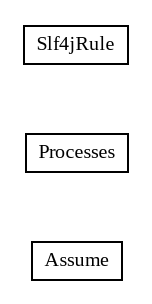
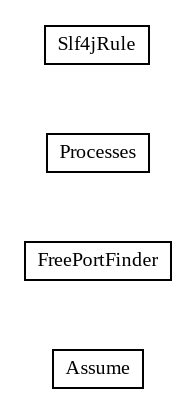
node "FreePortFinder": added
